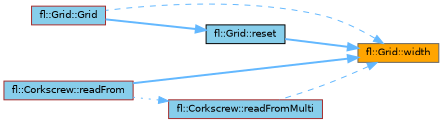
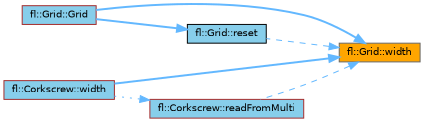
edge "fl::Grid::Grid" -> "fl::Grid::width": style dashed -> bold
edge "fl::Grid::reset" -> "fl::Grid::width": style bold -> dashed
node "fl::Corkscrew::readFrom": label "fl::Corkscrew::readFrom" -> "fl::Corkscrew::width"
